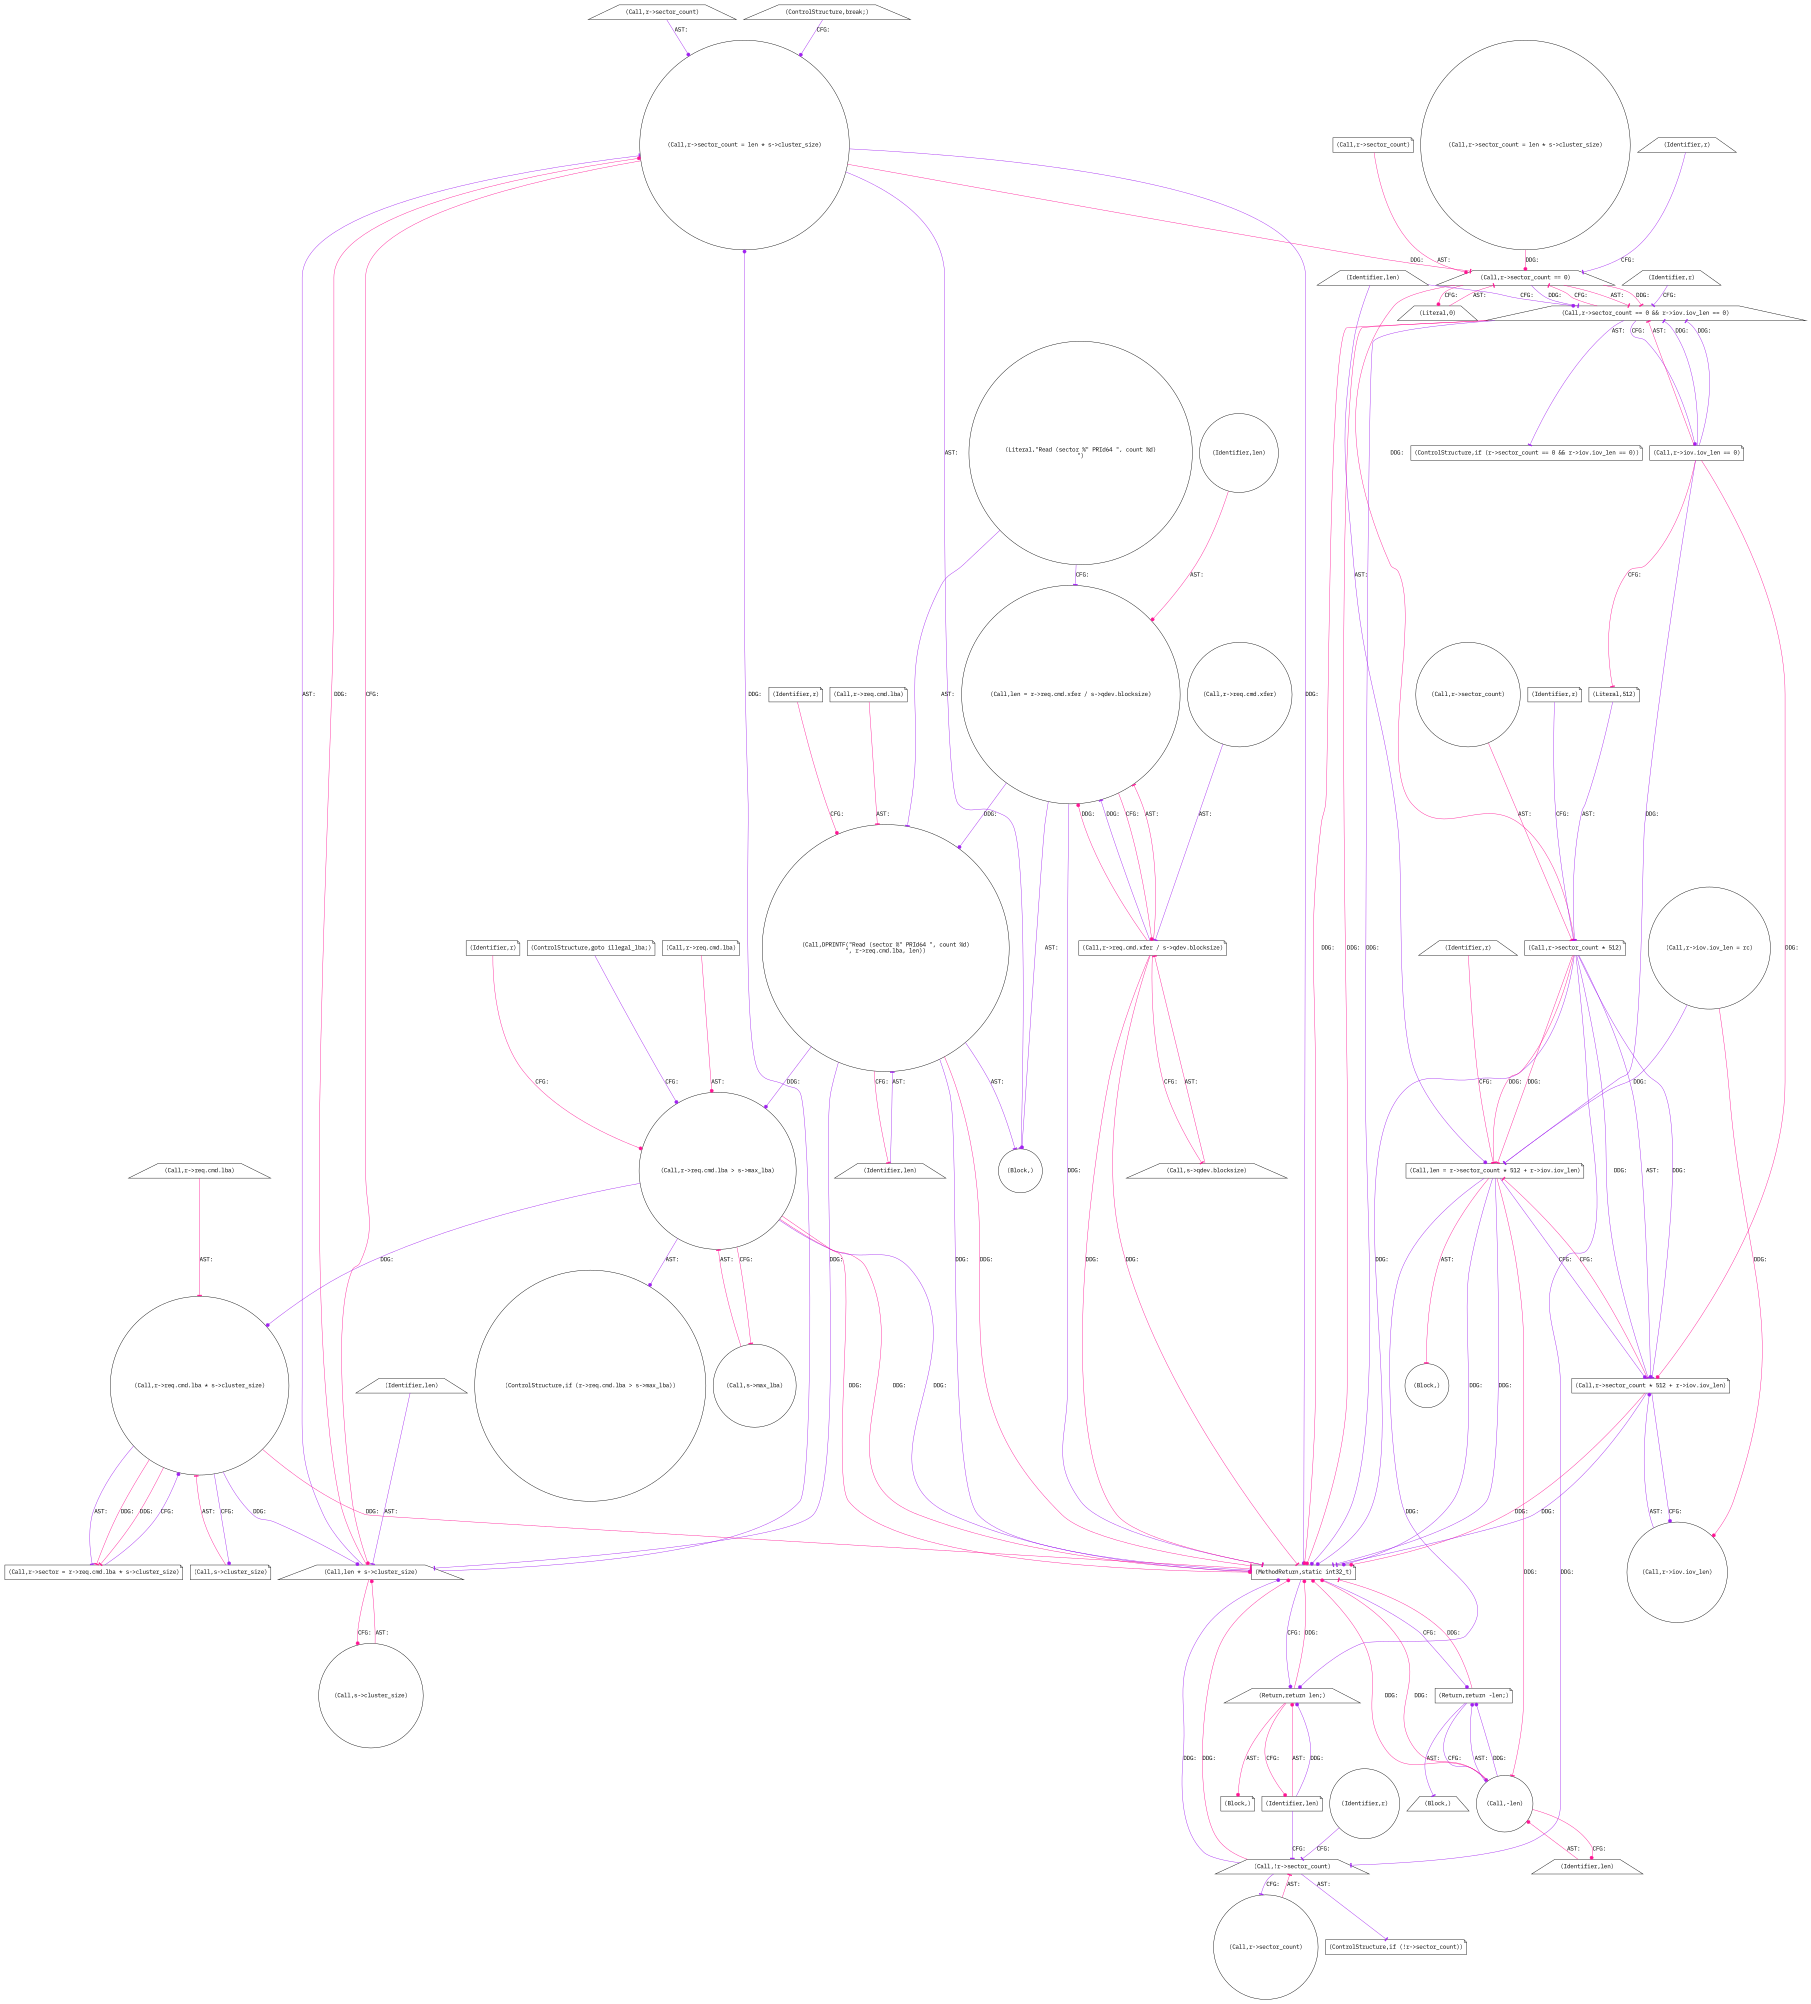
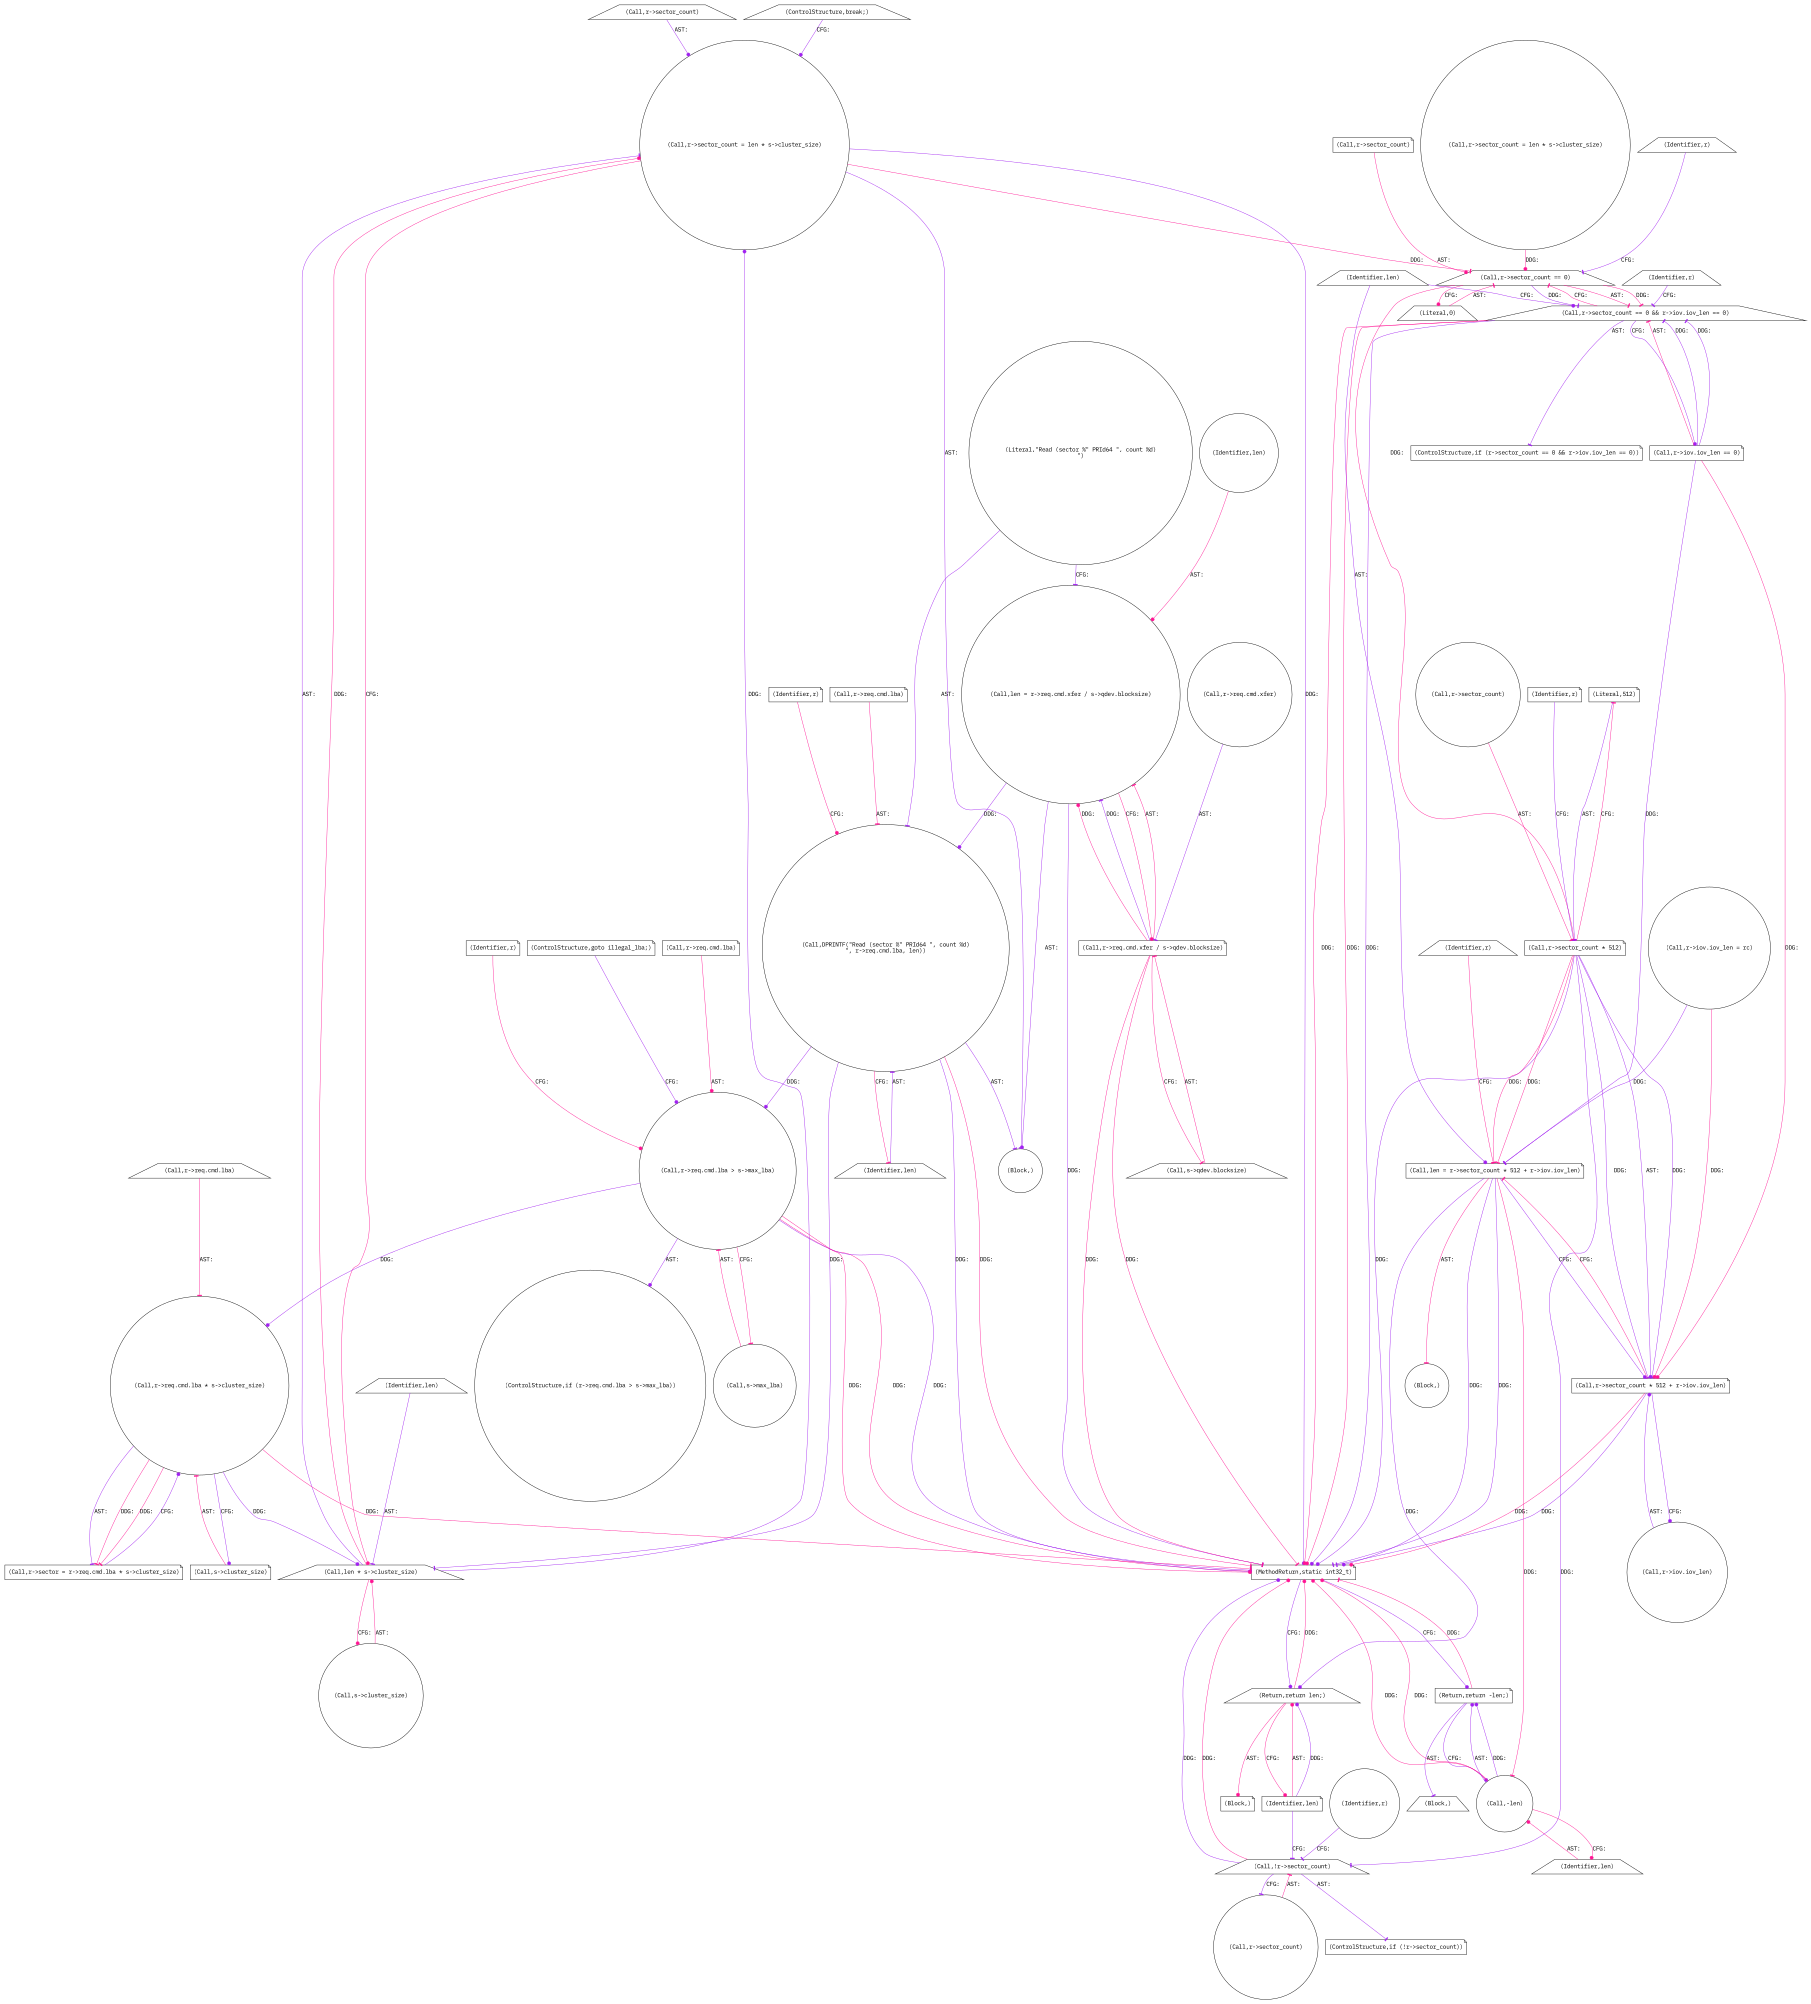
edge "(Call,r->iov.iov_len == 0)" -> "(Literal,512)": now "(Call,r->sector_count * 512)" -> "(Literal,512)"
edge "(Call,r->iov.iov_len = rc)" -> "(Call,r->iov.iov_len)": now "(Call,r->iov.iov_len = rc)" -> "(Call,r->sector_count * 512 + r->iov.iov_len)"
